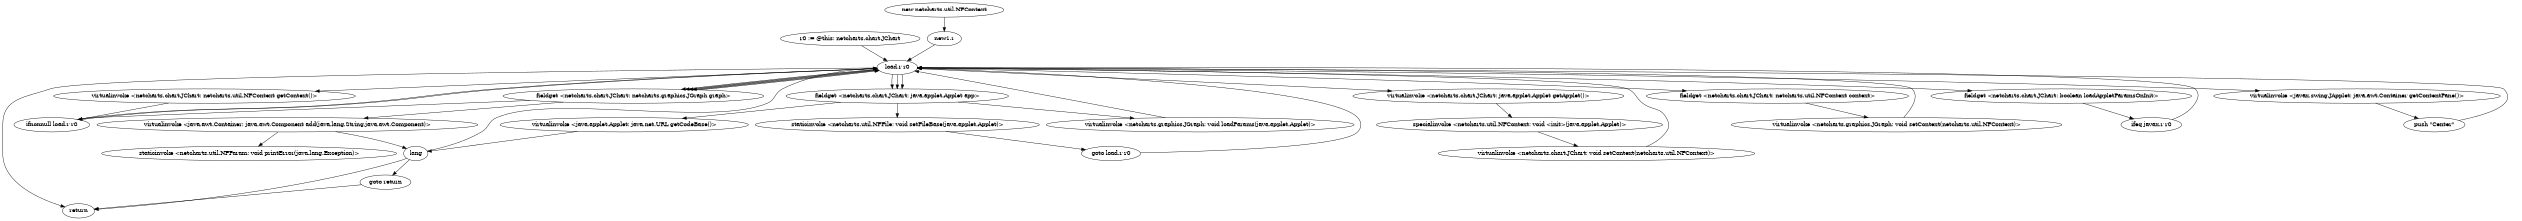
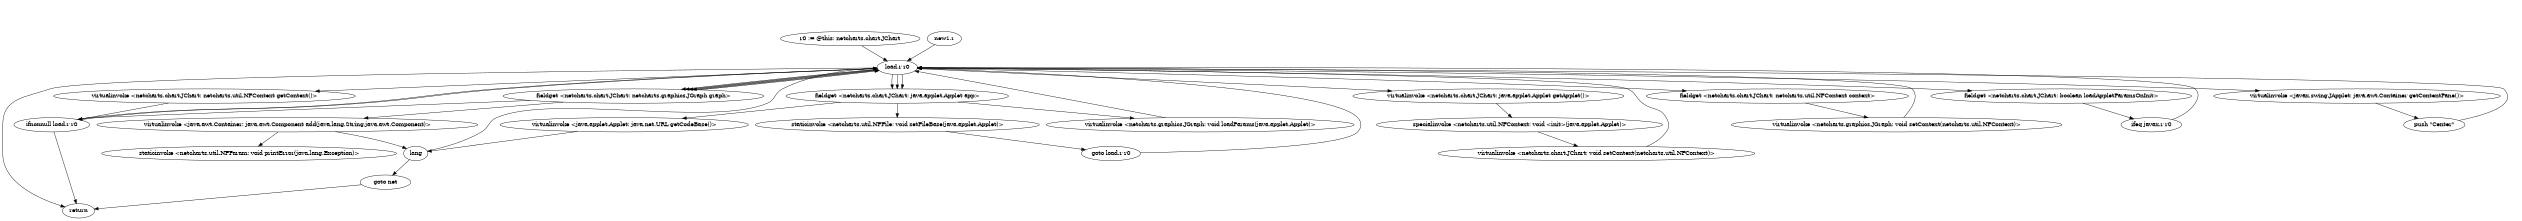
node "new netcharts.util.NFContext": removed
node "goto return": label "goto return" -> "goto net"
edge "lang" -> "return": now "ifnonnull load.r r0" -> "return"
